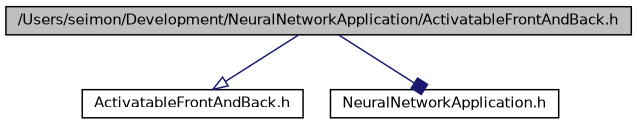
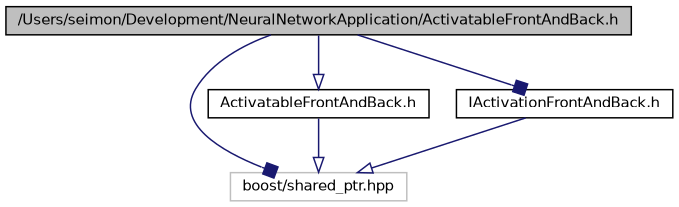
node "NeuralNetworkApplication.h": label "NeuralNetworkApplication.h" -> "IActivationFrontAndBack.h"
node "boost/shared_ptr.hpp": added
